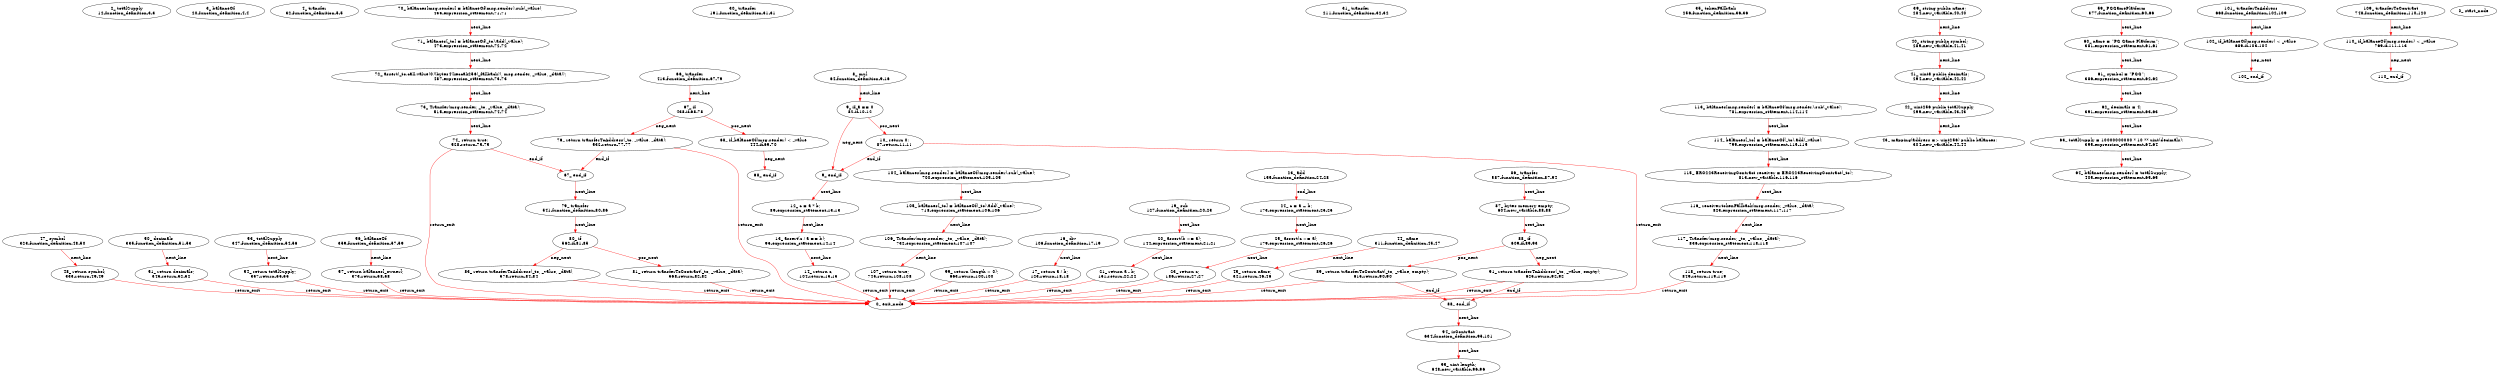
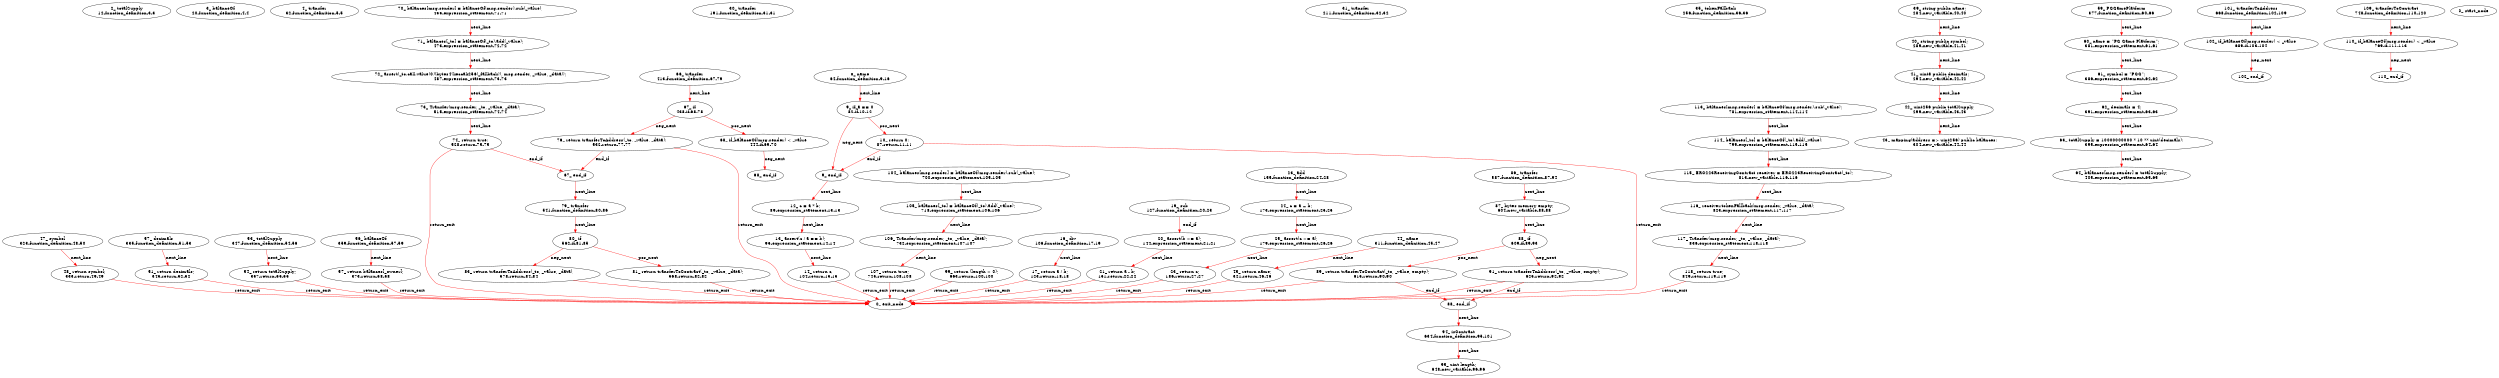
node "8_ mul 64-function_definition-9-16": label "8_ mul 64-function_definition-9-16" -> "8_ name 64-function_definition-9-16"
edge "23_ add 155-function_definition-24-28" -> "24_ c = a + b; 173-expression_statement-25-25": label "end_line" -> "next_line"
edge "19_ sub 127-function_definition-20-23" -> "20_ assert(b <= a); 144-expression_statement-21-21": label "next_line" -> "end_if"
node "50_ decimals 335-function_definition-51-53": label "50_ decimals 335-function_definition-51-53" -> "57_ decimals 335-function_definition-51-53"
